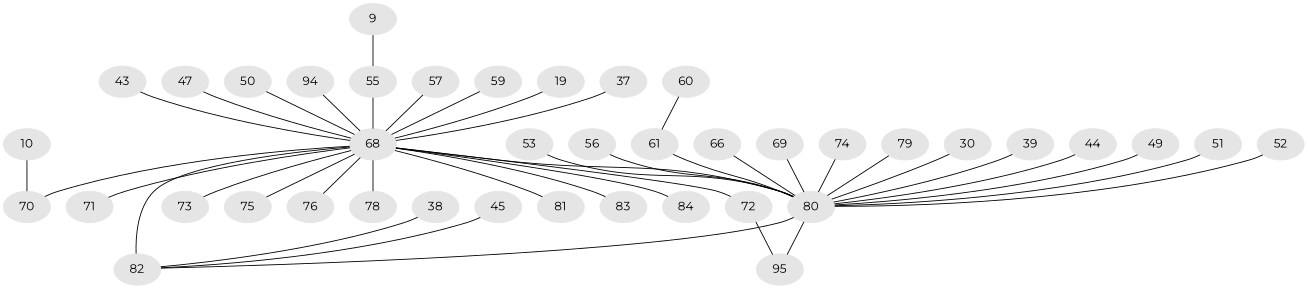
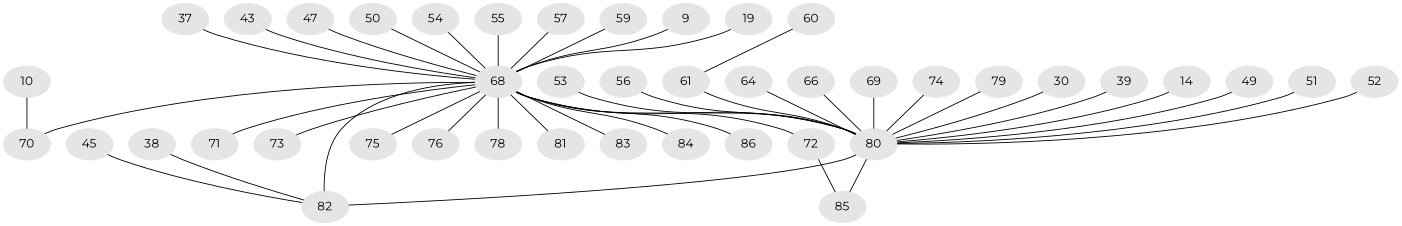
edge "9" -- "55": now "9" -- "68"
node "94": label "94" -> "54"
node "64": added
node "86": added
node "44": label "44" -> "14"
node "95": label "95" -> "85"
